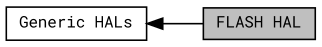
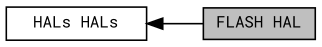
node "Generic HALs": label "Generic HALs" -> "HALs HALs"
